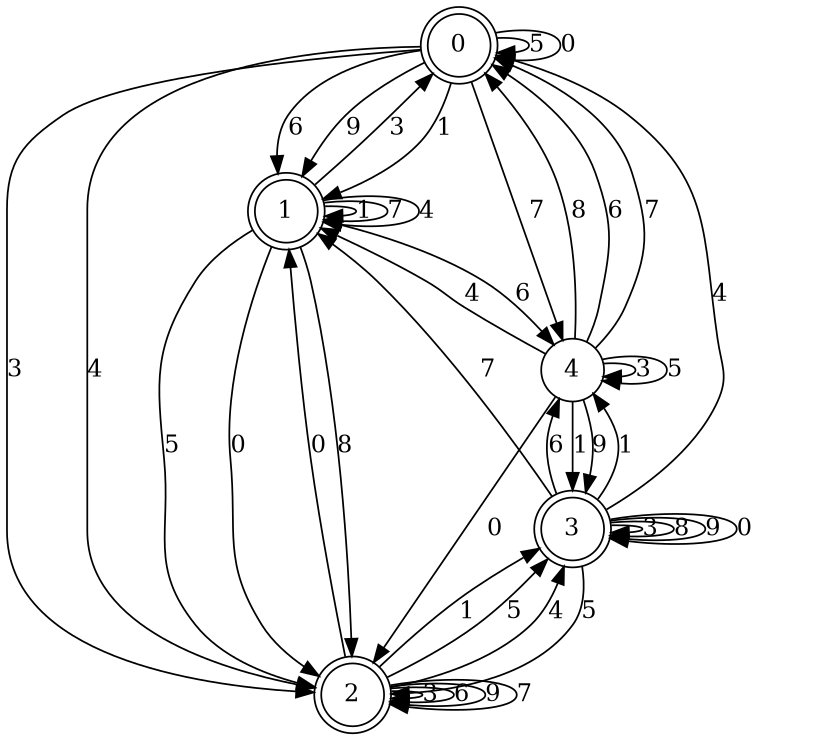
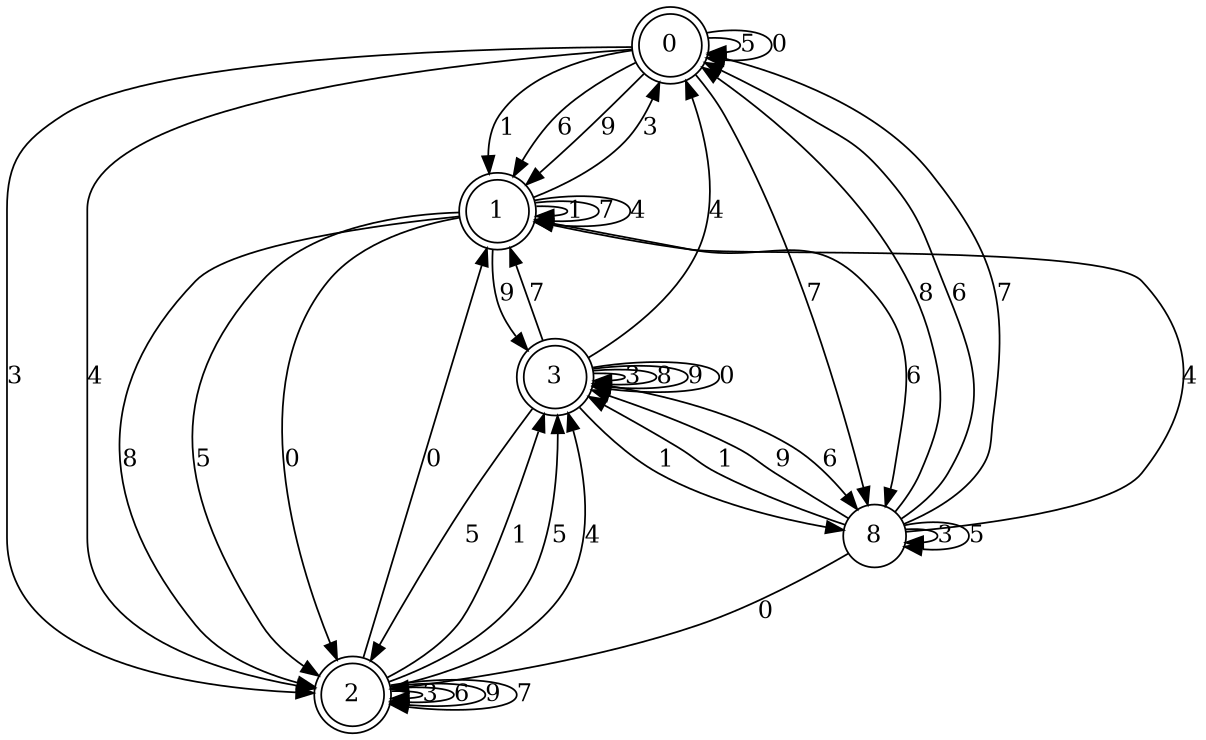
edge "1" -> "3": added, label "9"
node "4": label "4" -> "8"
